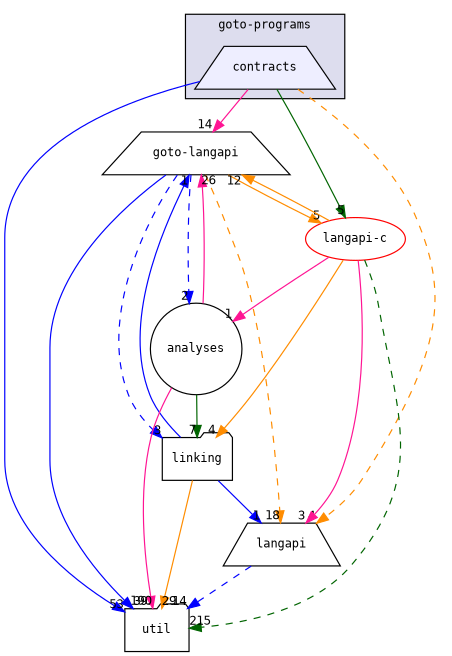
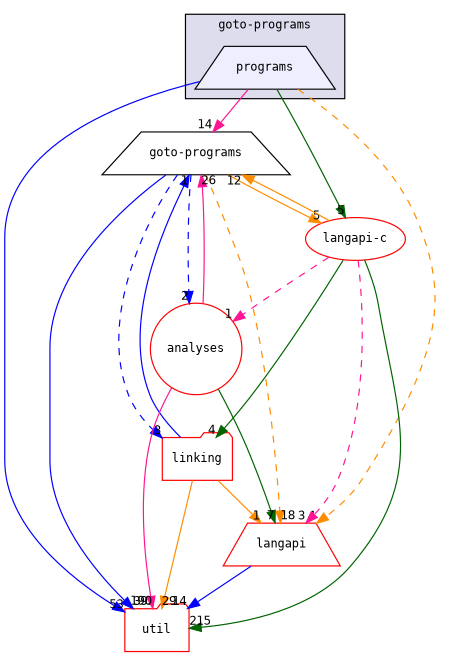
node "contracts": label "contracts" -> "programs"
node "goto-langapi": label "goto-langapi" -> "goto-programs"
edge "langapi-c" -> "analyses": style solid -> dashed
edge "langapi-c" -> "linking": color darkorange -> darkgreen
node "analyses": color black -> red
edge "langapi-c" -> "langapi": style solid -> dashed
edge "analyses" -> "linking": now "analyses" -> "langapi"
node "linking": color black -> red
edge "linking" -> "langapi": color blue -> darkorange
edge "langapi-c" -> "util": style dashed -> solid
node "langapi": color black -> red
edge "langapi" -> "util": style dashed -> solid
node "util": color black -> red
